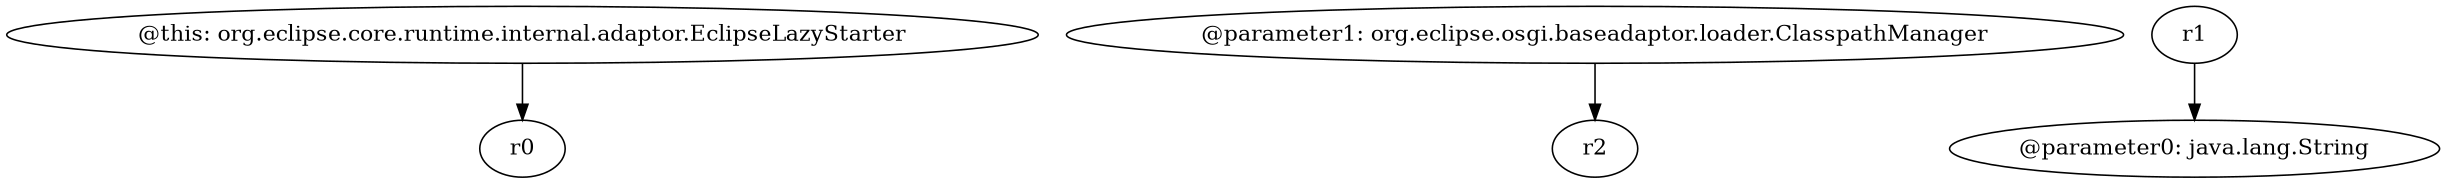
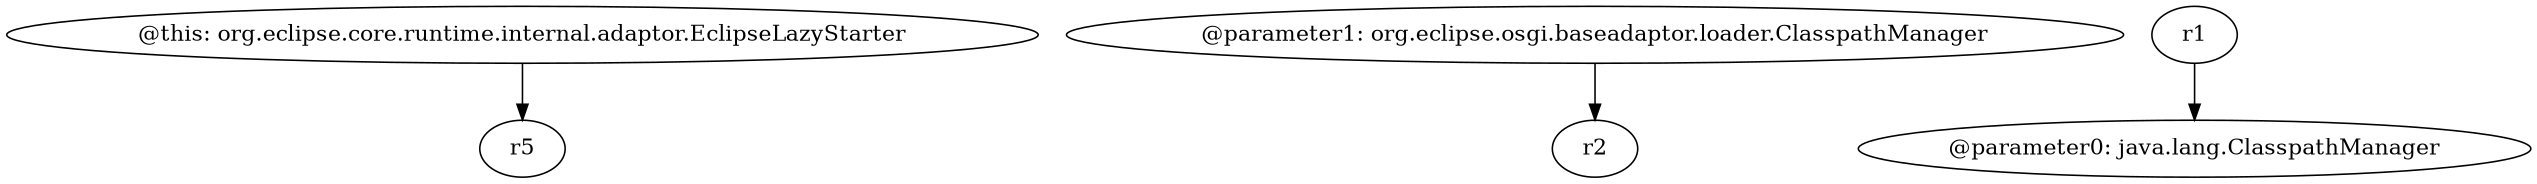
node "r0": label "r0" -> "r5"
node "@parameter0: java.lang.String": label "@parameter0: java.lang.String" -> "@parameter0: java.lang.ClasspathManager"
